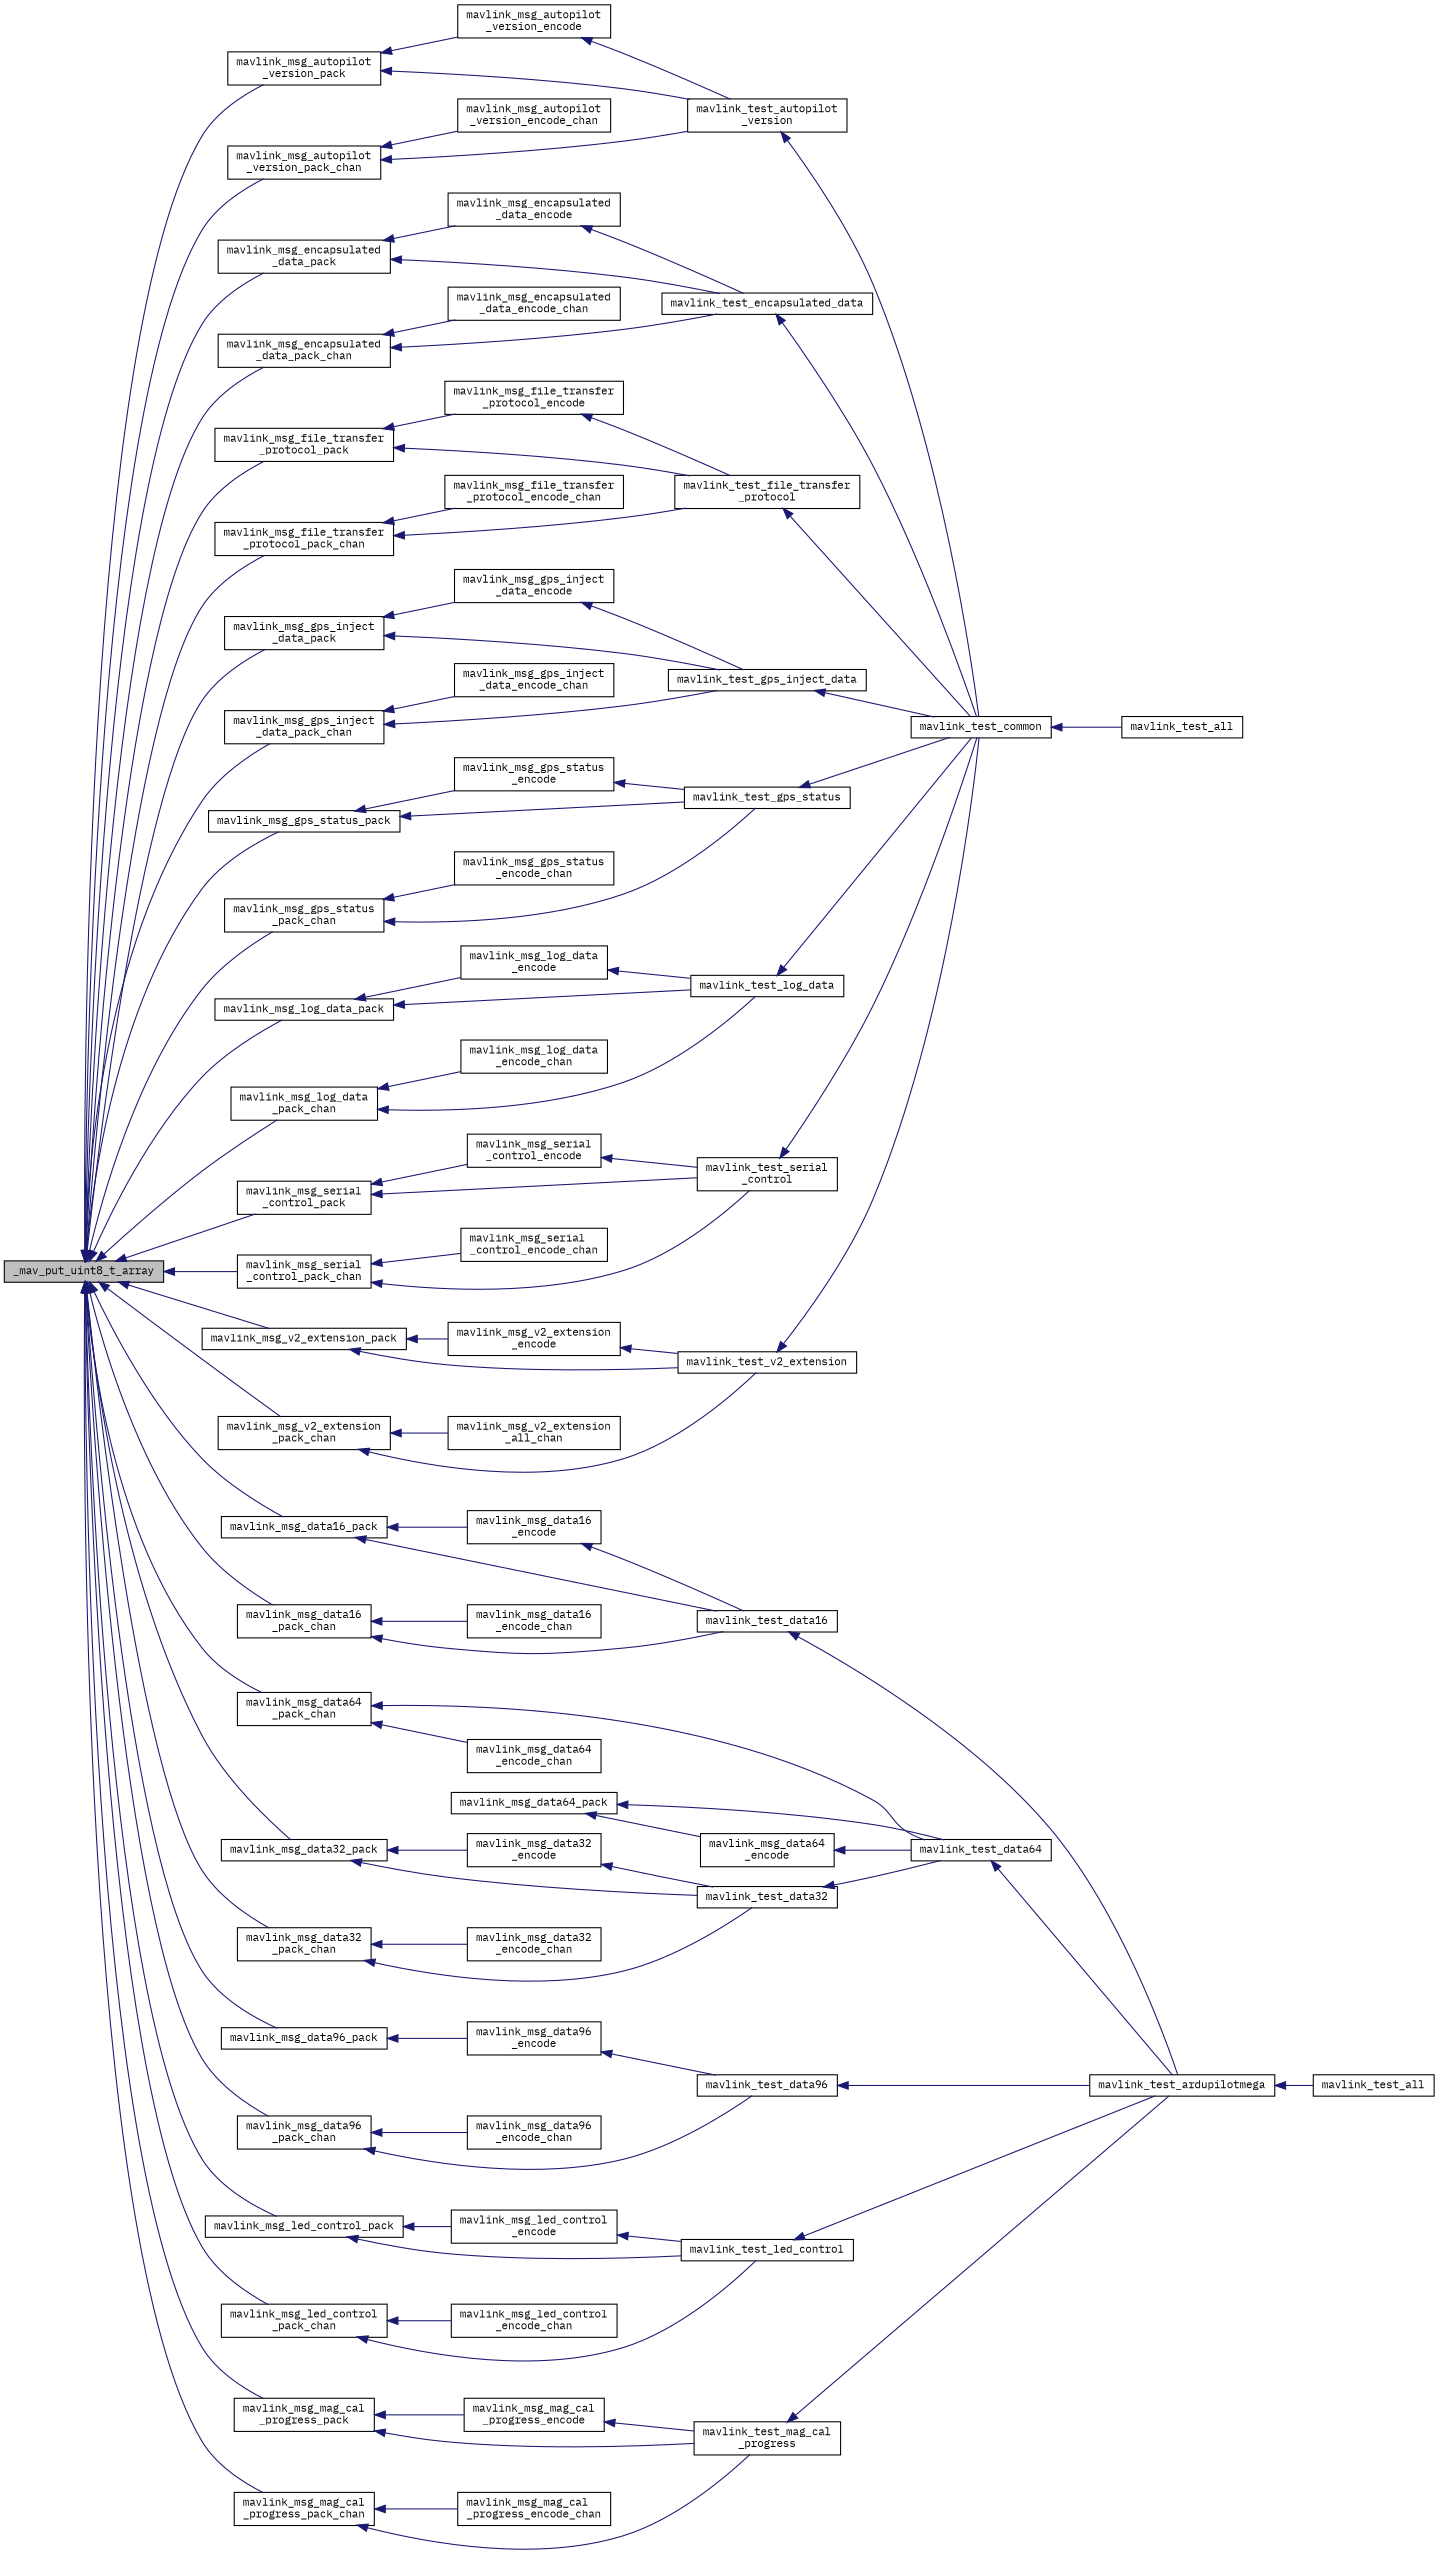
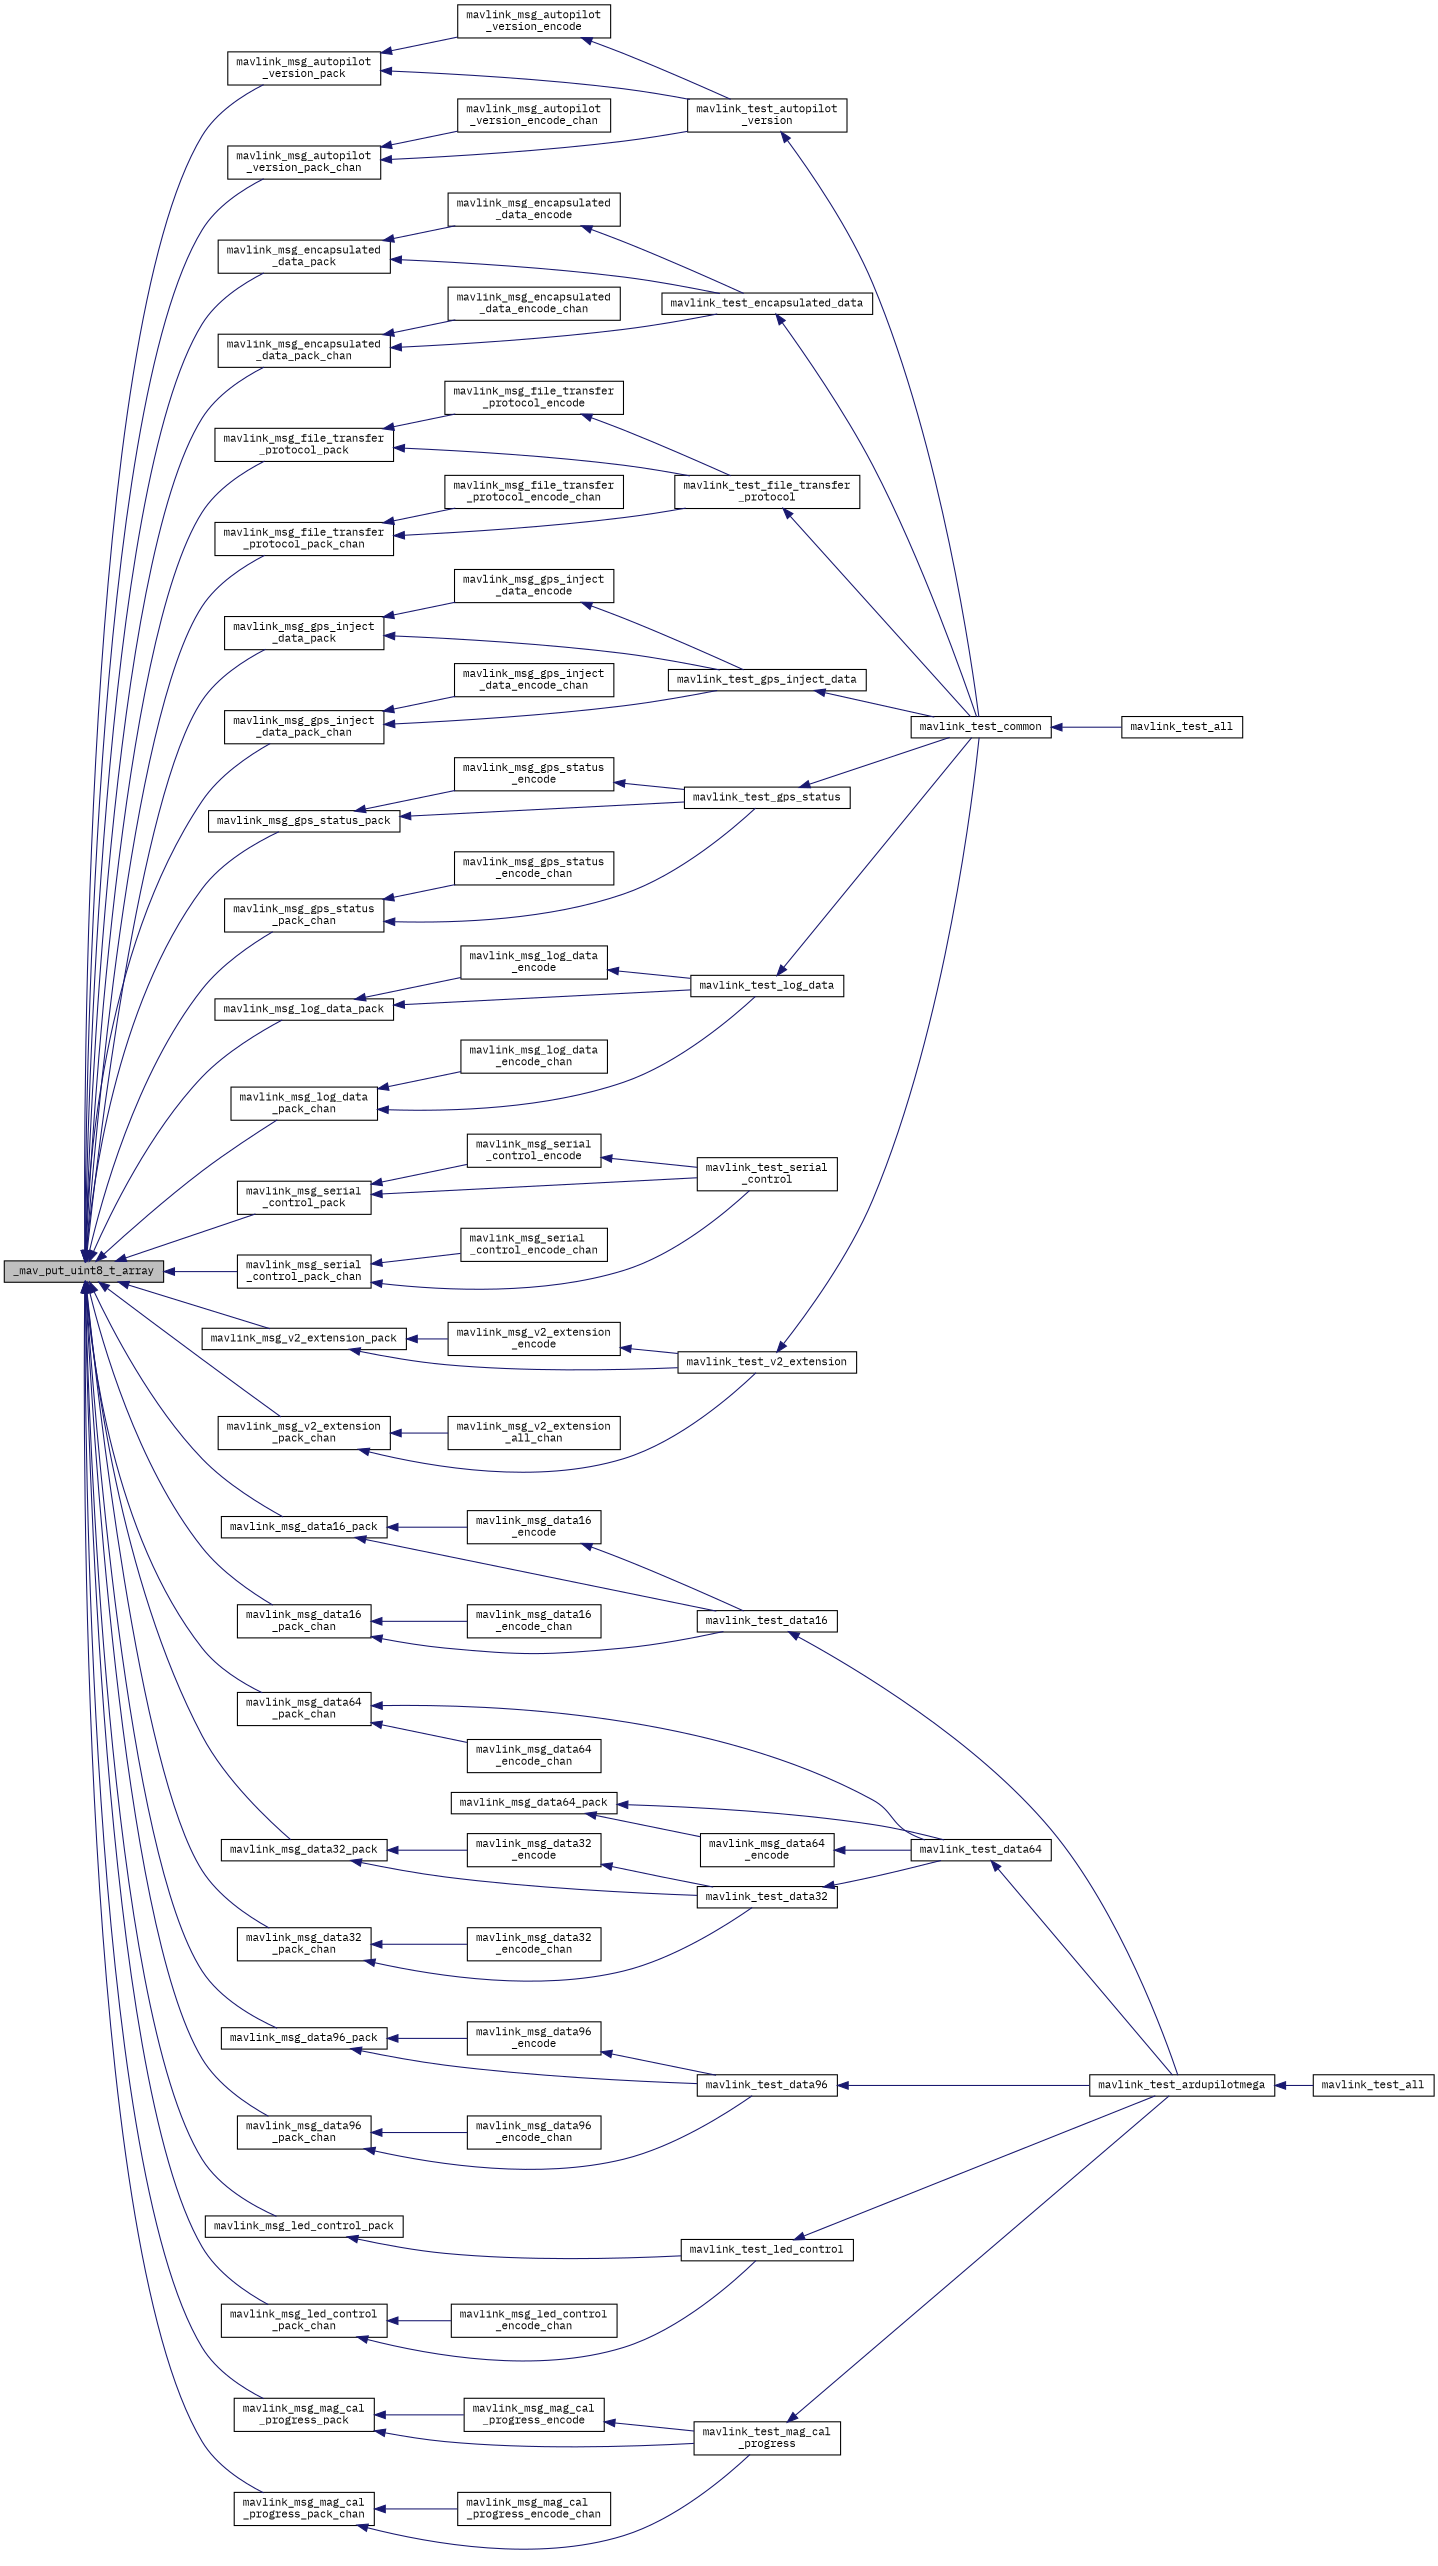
edge "mavlink_test_common" -> "mavlink_test_serial _control": removed
edge "mavlink_test_data96" -> "mavlink_msg_data96_pack": added
node "mavlink_msg_led_control _encode": removed
